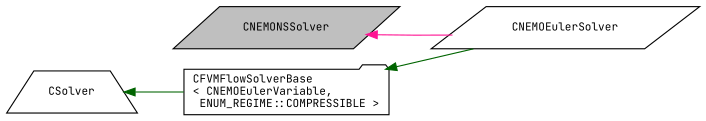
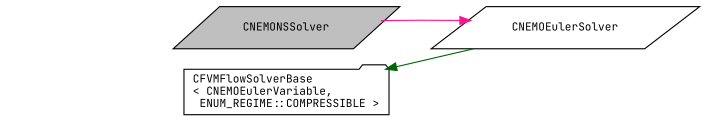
edge "CNEMOEulerSolver" -> "CNEMONSSolver": reversed
node "CSolver": removed
